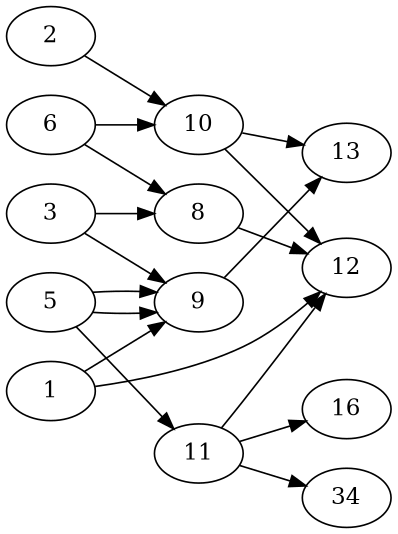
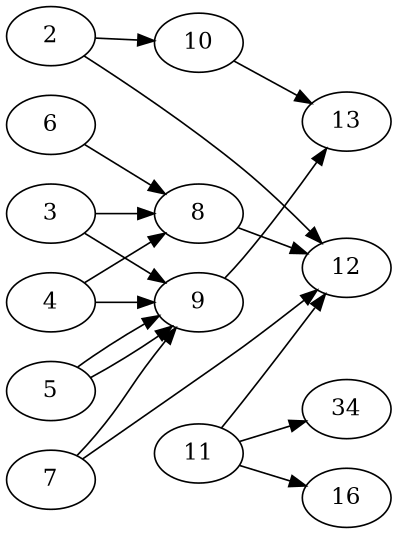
edge "6" -> "10": removed
edge "10" -> "12": now "2" -> "12"
node "4": added
edge "5" -> "11": removed
node "1": label "1" -> "7"
